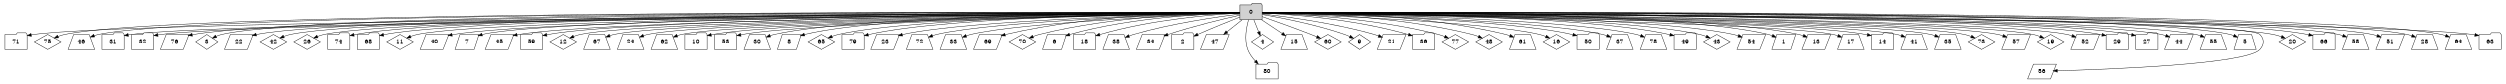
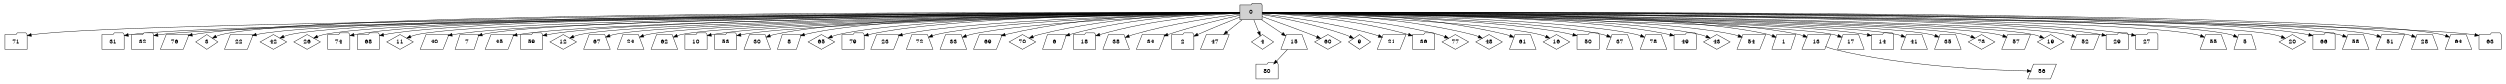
edge "0" -> "56": now "13" -> "56"
node "75": removed
node "46": removed
edge "0" -> "80": now "15" -> "80"
node "44": removed
